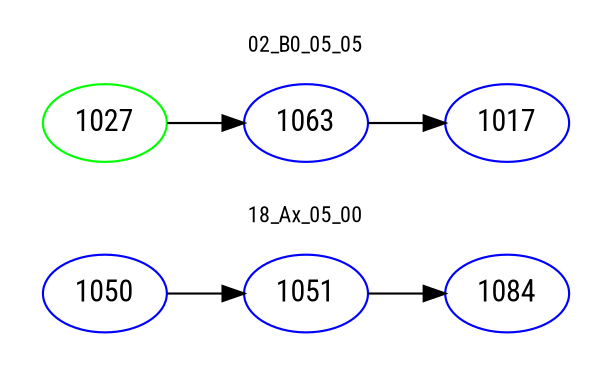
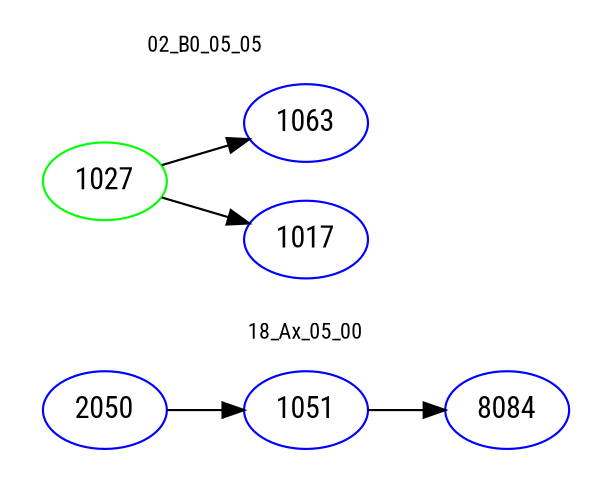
edge "1063" -> "1017": now "1027" -> "1017"
node "1050": label "1050" -> "2050"
node "1084": label "1084" -> "8084"
